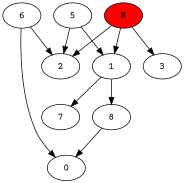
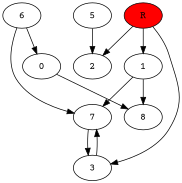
edge "6" -> "2": now "6" -> "7"
edge "5" -> "1": removed
edge "7" -> "3": added
edge "8" -> "0": reversed
edge "3" -> "7": added
